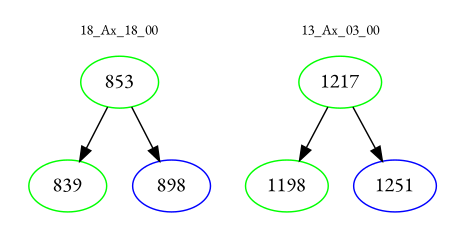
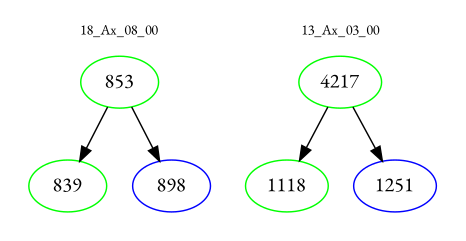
cluster "18_Ax_18_00": label "18_Ax_18_00" -> "18_Ax_08_00"
node "1217": label "1217" -> "4217"
node "1198": label "1198" -> "1118"
